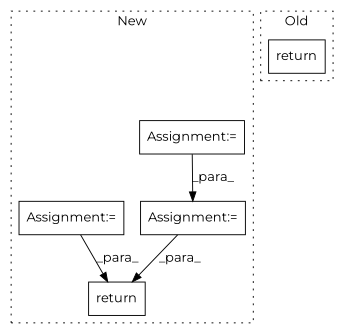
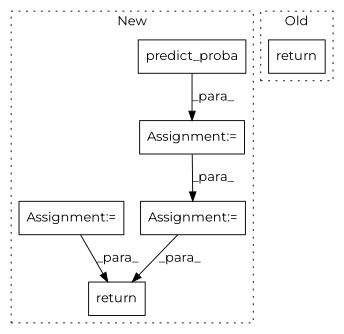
node "predict_proba": added
